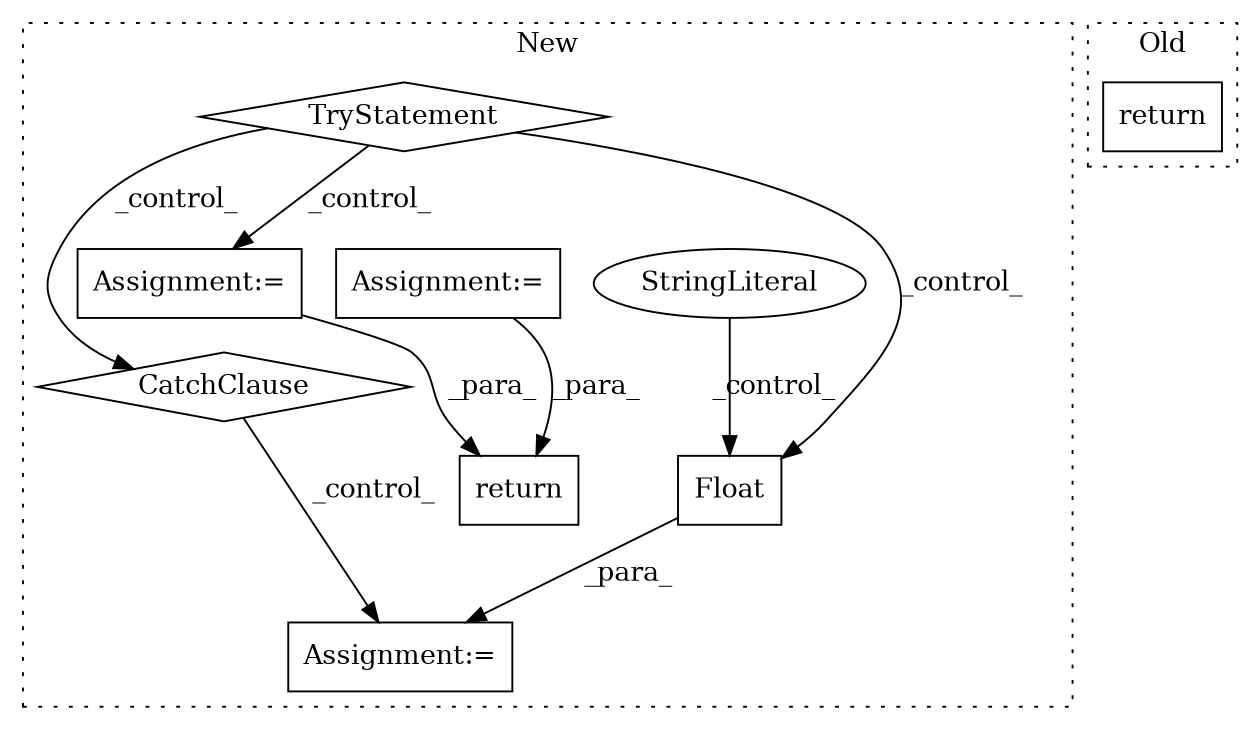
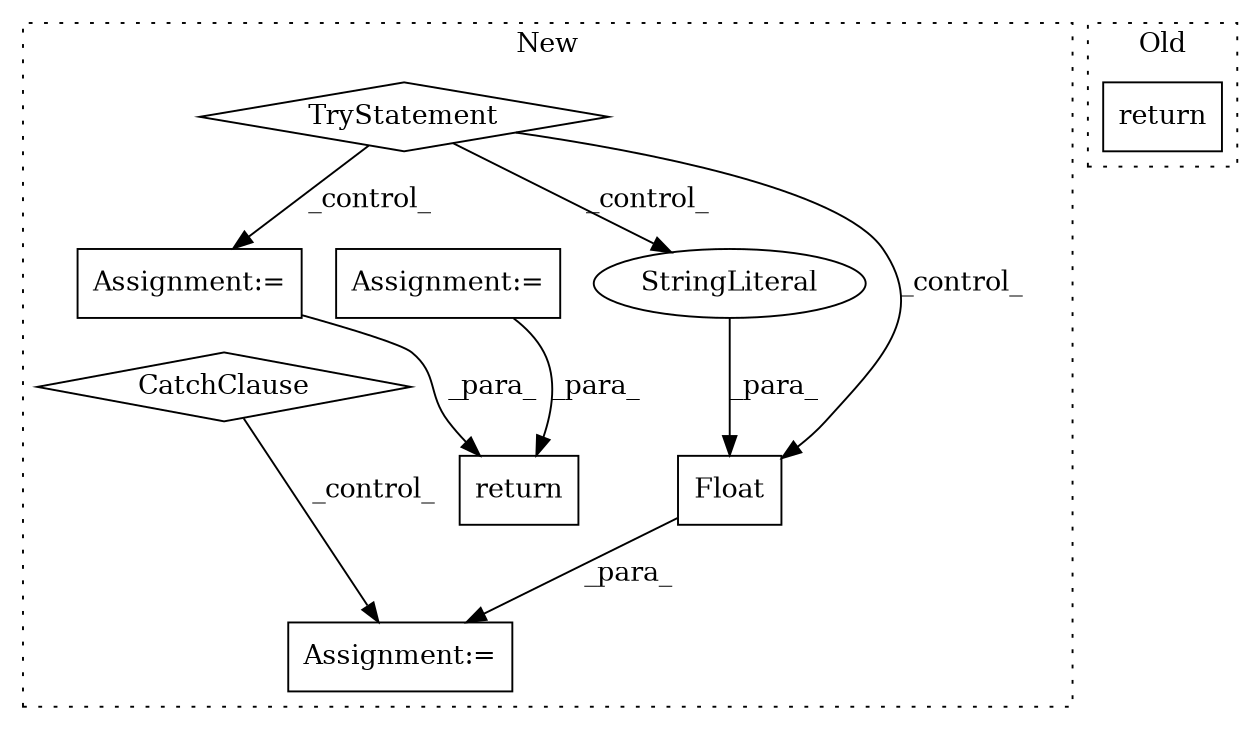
edge "TryStatement" -> "CatchClause": now "TryStatement" -> "StringLiteral"
edge "StringLiteral" -> "Float": label "_control_" -> "_para_"
